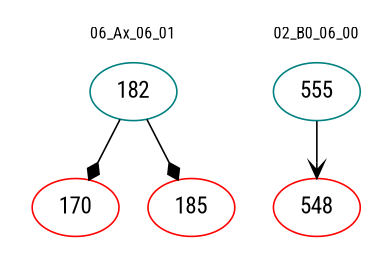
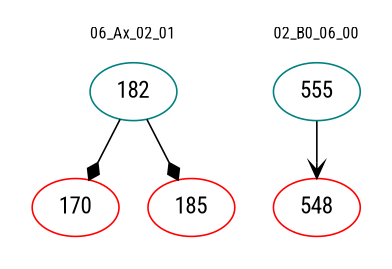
cluster "06_Ax_06_01": label "06_Ax_06_01" -> "06_Ax_02_01"
